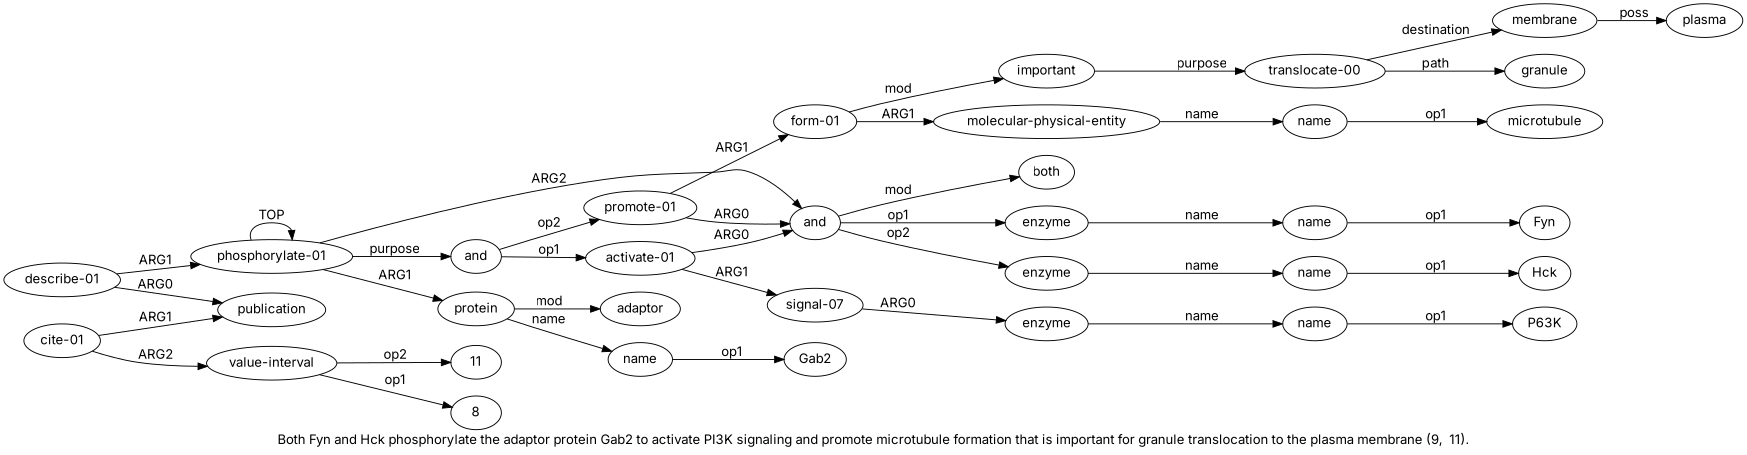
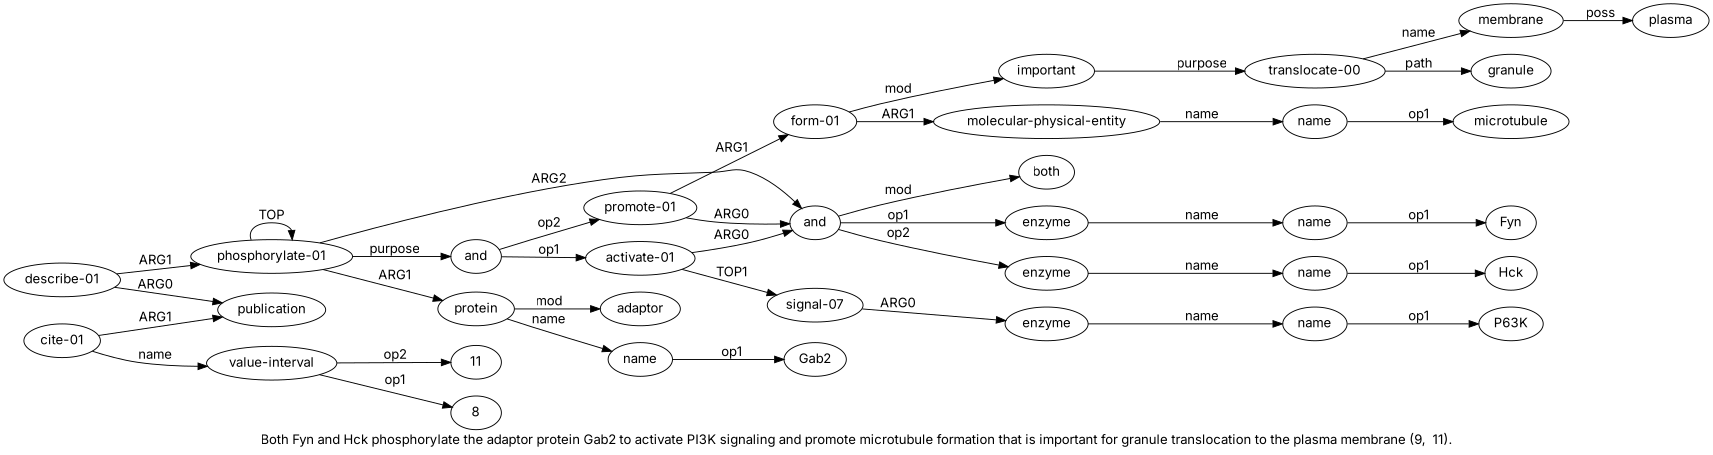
edge "translocate-00" -> "membrane": label "destination" -> "name"
edge "activate-01" -> "signal-07": label "ARG1" -> "TOP1"
edge "cite-01" -> "value-interval": label "ARG2" -> "name"
